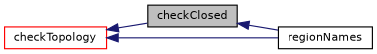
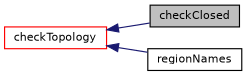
edge "regionNames" -> "checkClosed": removed
